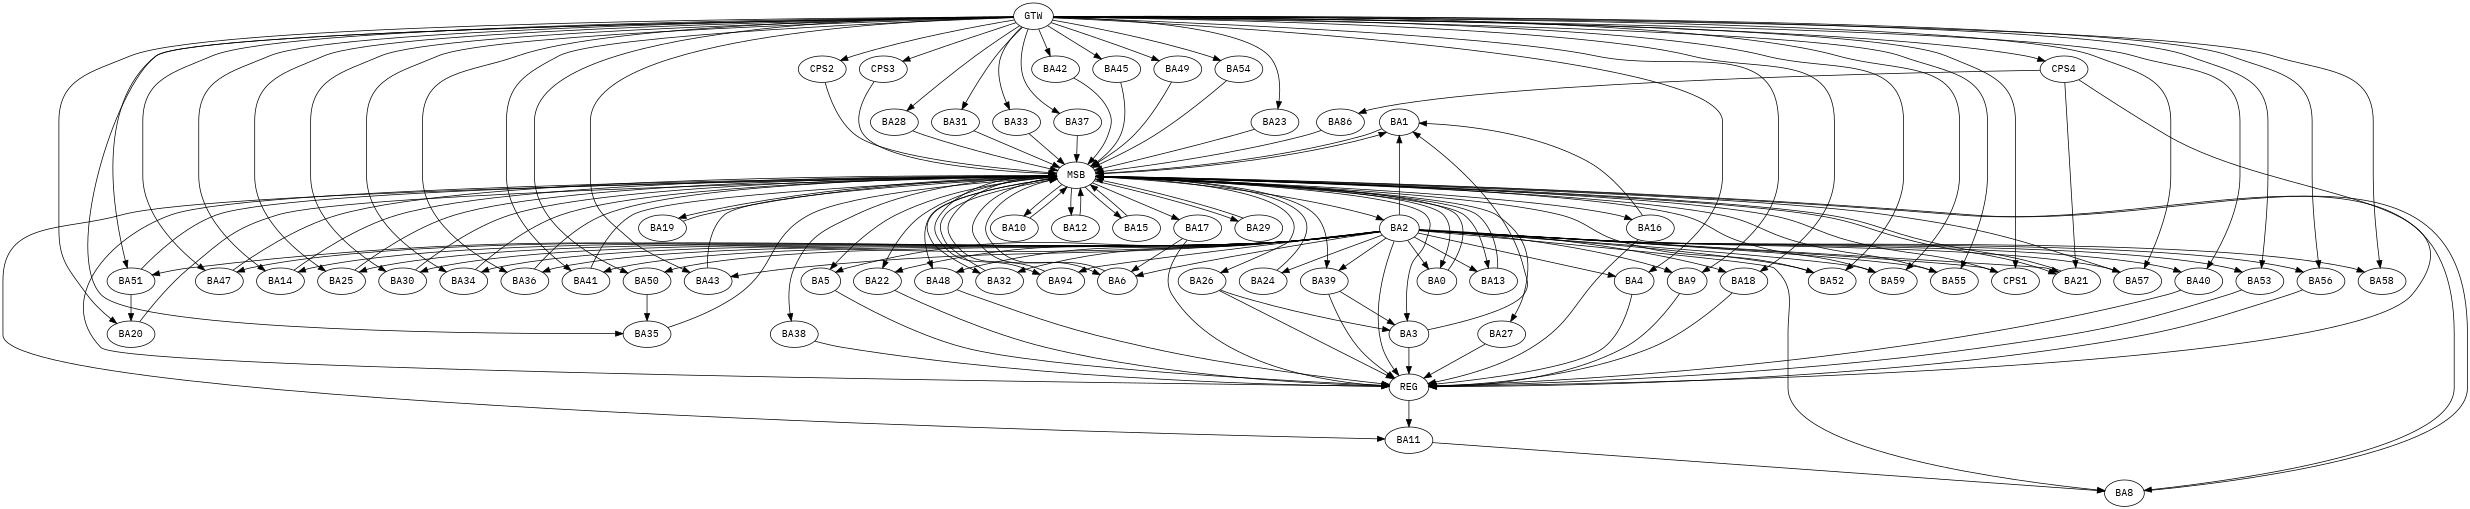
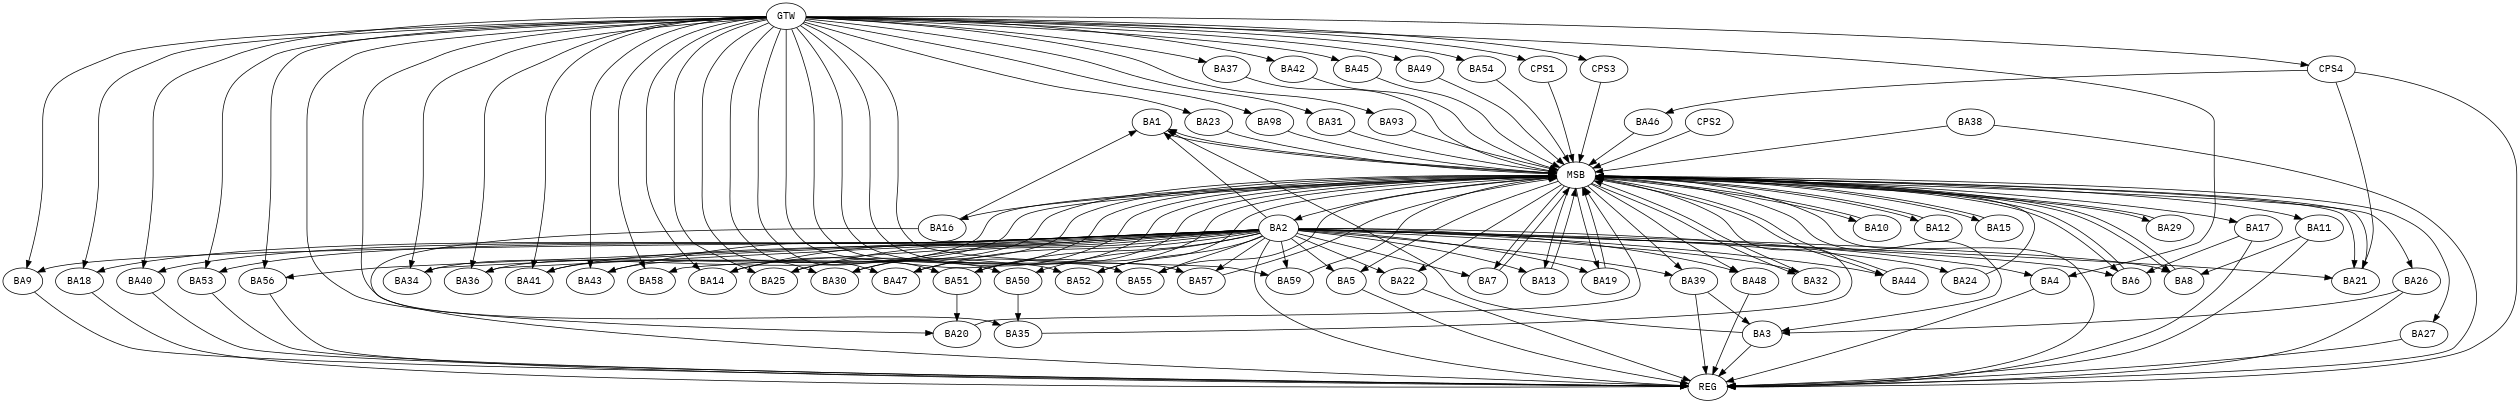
edge "GTW" -> "CPS2": removed
node "BA28": label "BA28" -> "BA98"
node "BA33": label "BA33" -> "BA93"
node "BA86": label "BA86" -> "BA46"
edge "MSB" -> "BA38": reversed
edge "BA2" -> "CPS1": now "BA2" -> "BA19"
node "BA94": label "BA94" -> "BA44"
node "BA0": label "BA0" -> "BA7"
edge "REG" -> "BA11": reversed
